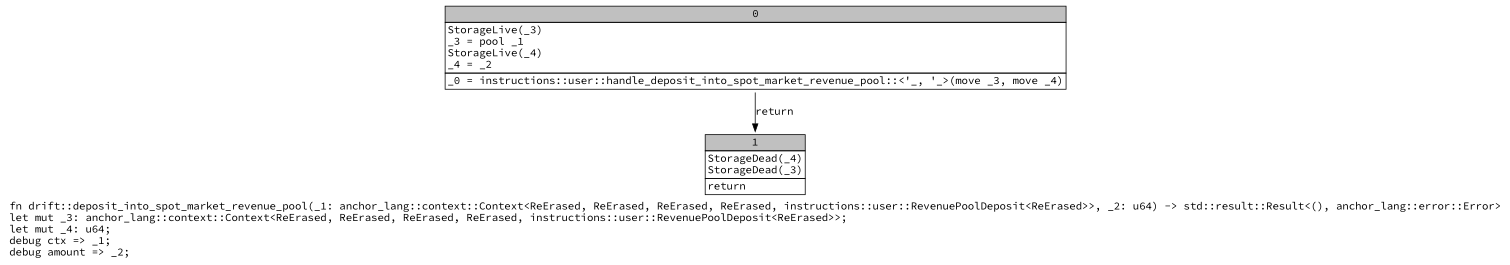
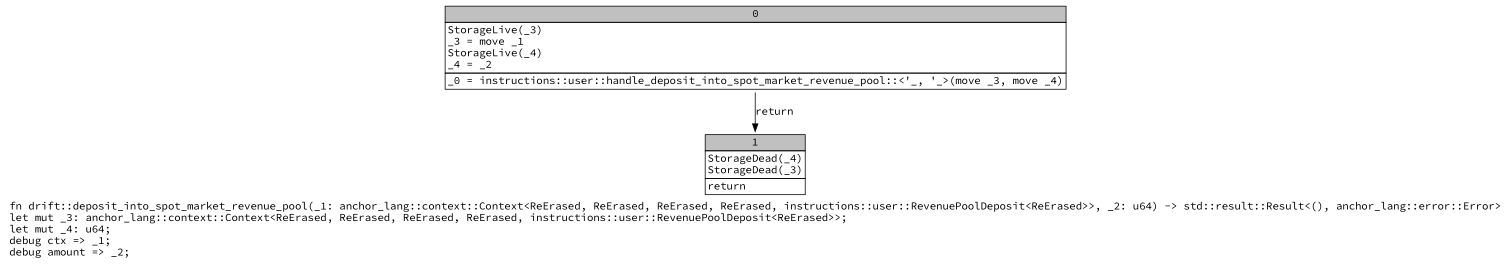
node "0": text "_3 = pool _1" -> "_3 = move _1"
